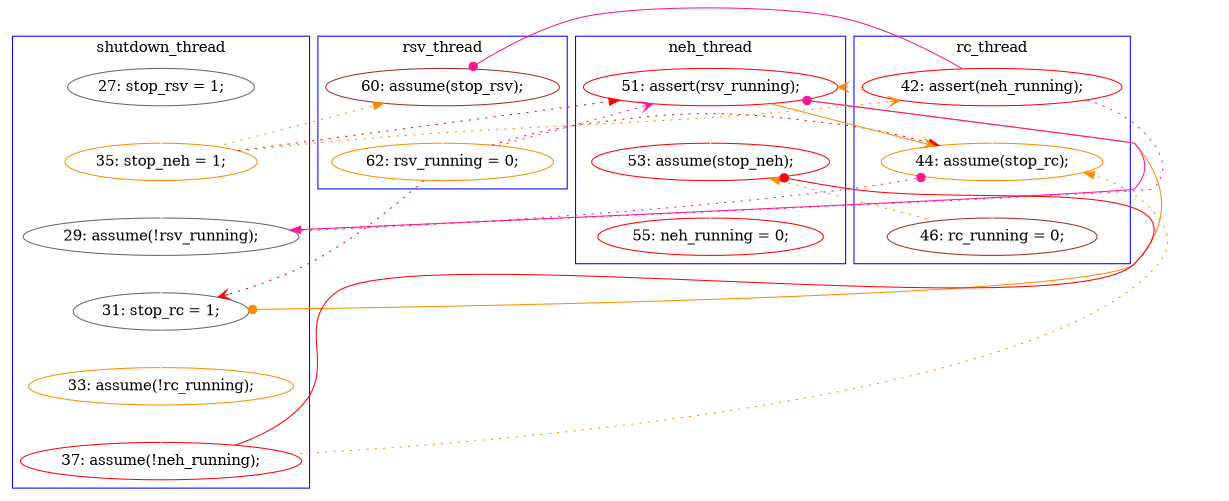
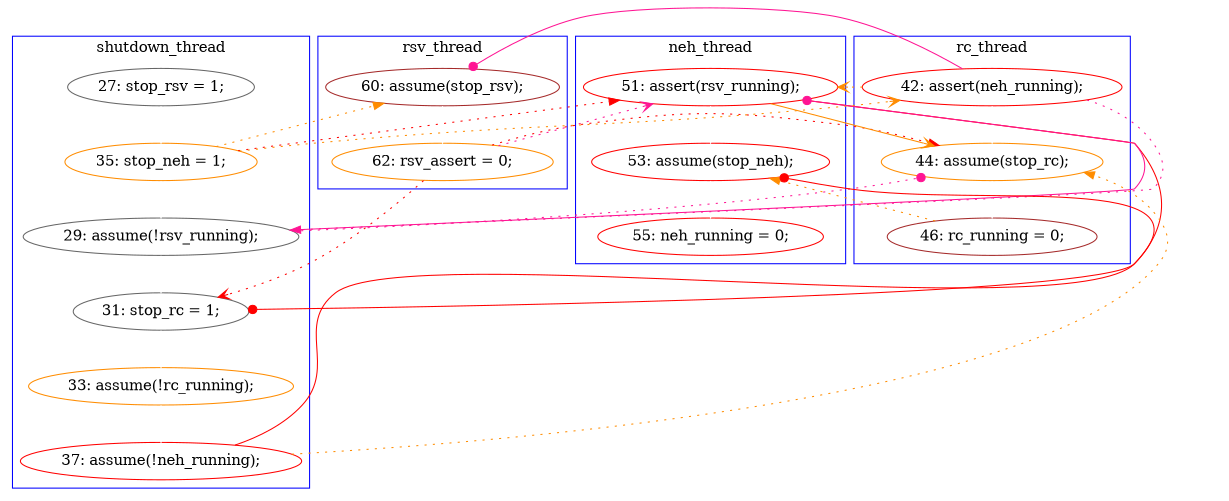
node "62: rsv_running = 0;": label "62: rsv_running = 0;" -> "62: rsv_assert = 0;"
edge "51: assert(rsv_running);" -> "31: stop_rc = 1;": color darkorange -> red
